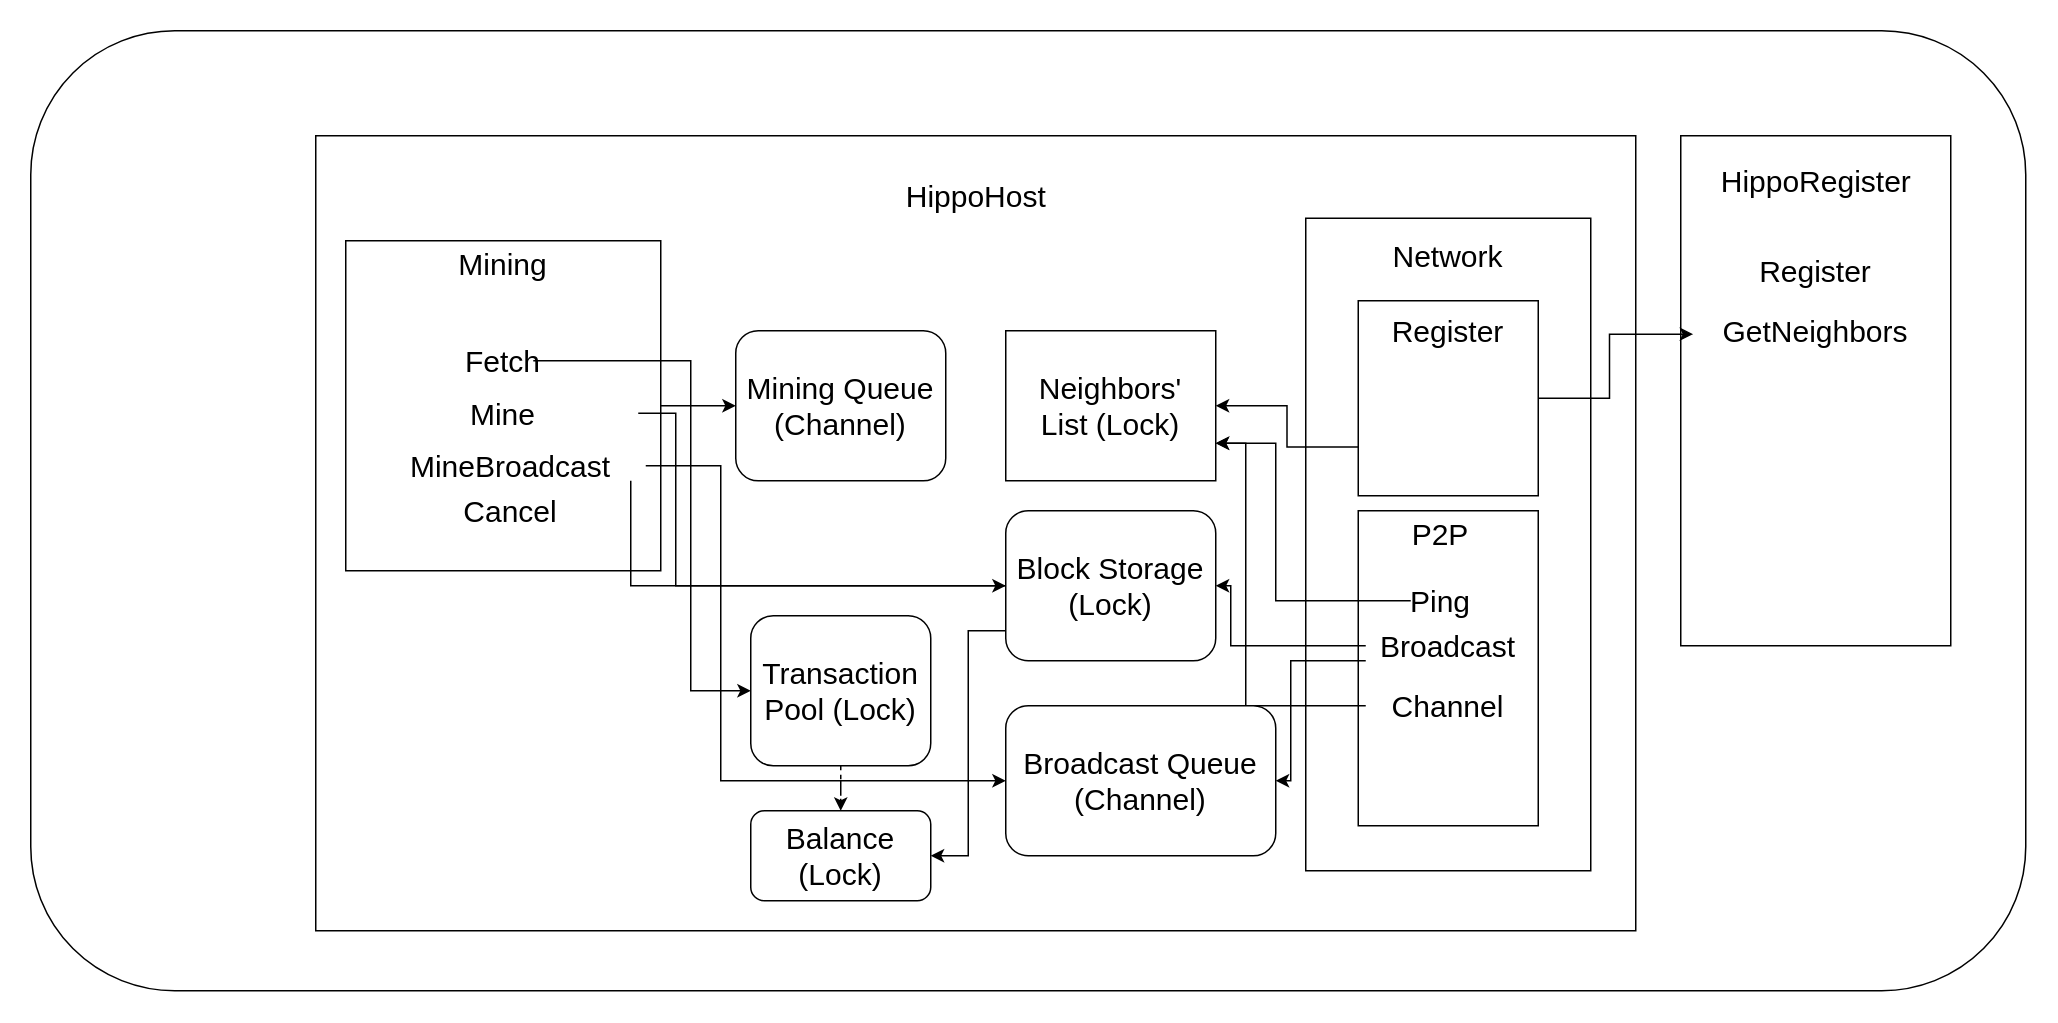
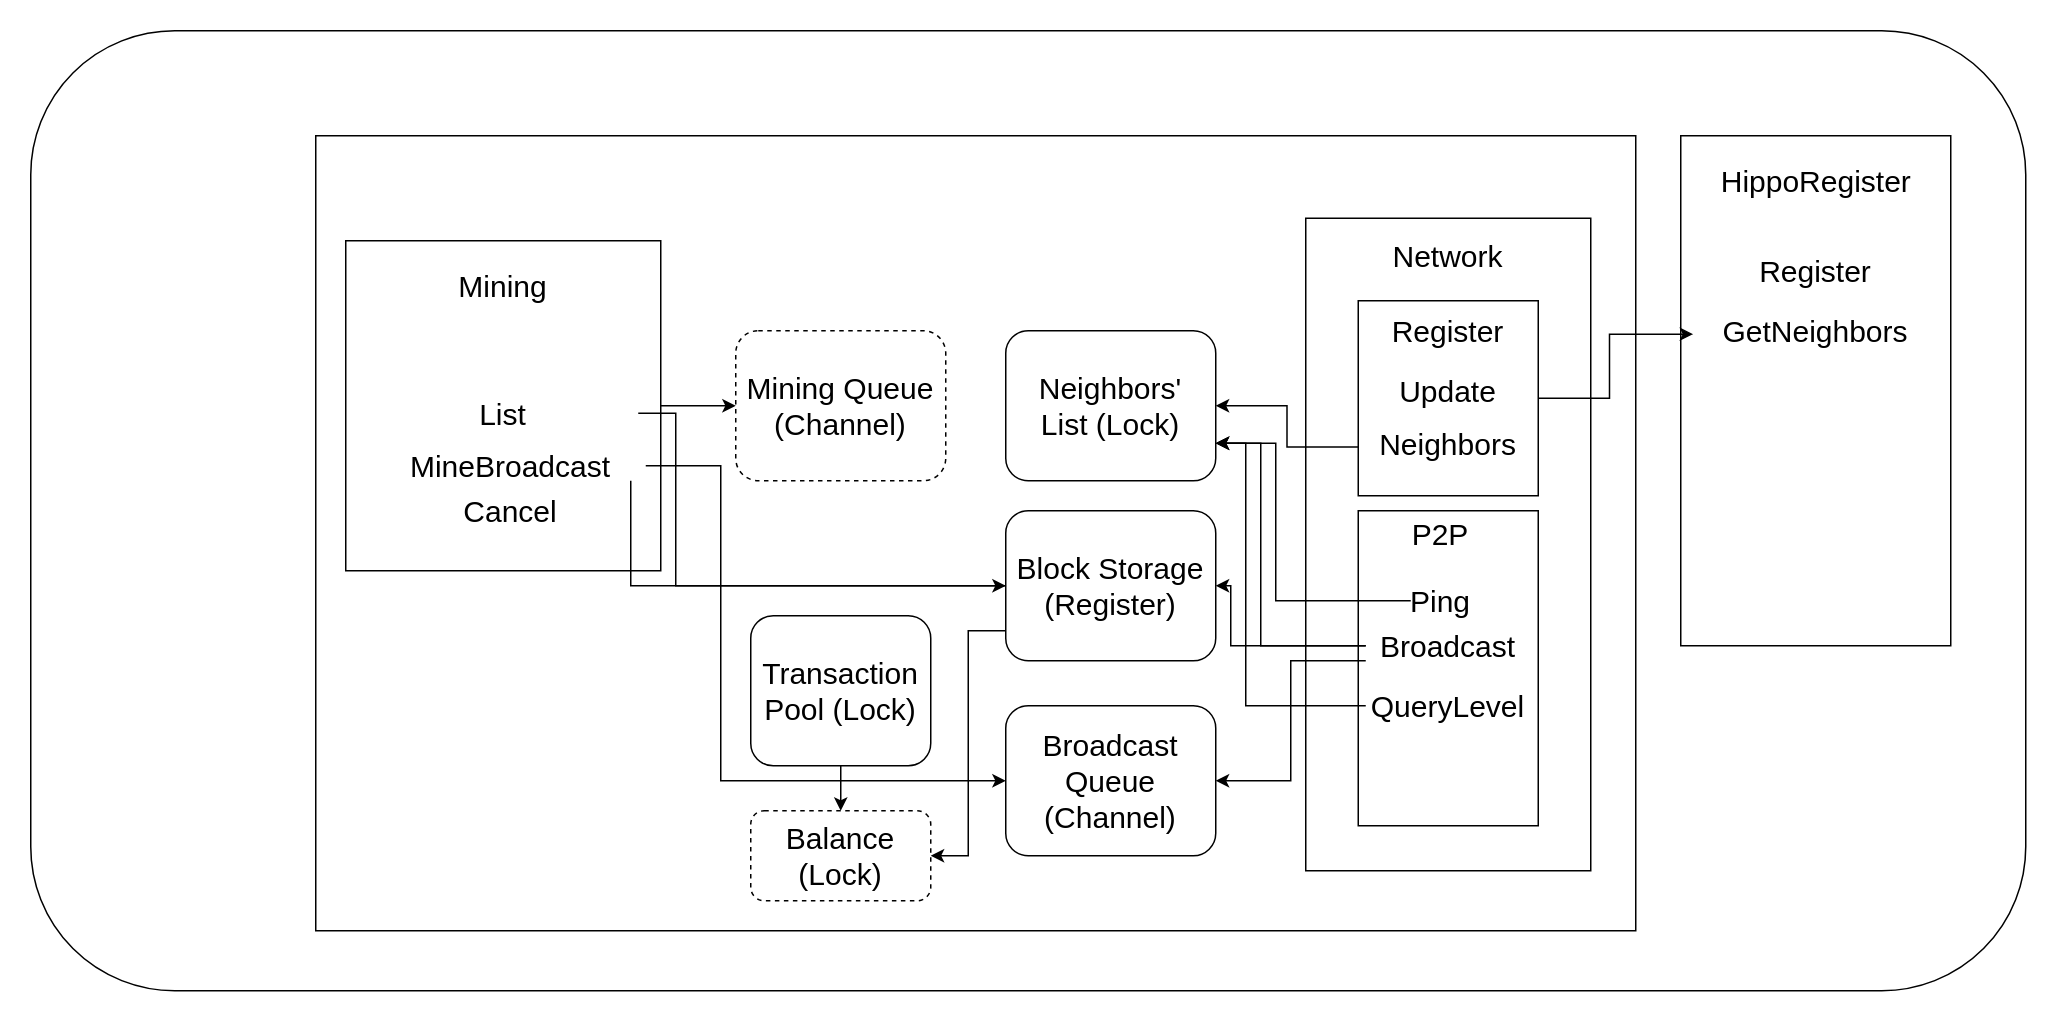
node "HippoHost": removed
node "Mining": moved (503, 263) -> (503, 286)
node "Fetch": removed
node "Update": added
node "Mining Queue (Channel)": style solid -> dashed
node "Neighbors' List (Lock)": shape rectangle -> rounded rectangle
node "Mine": label "Mine" -> "List"
node "Neighbors": added
edge "Fetch" -> "Transaction Pool (Lock)": removed
edge "Broadcast" -> "Neighbors' List (Lock)": added
node "Block Storage (Lock)": label "Block Storage (Lock)" -> "Block Storage (Register)"
node "Channel": label "Channel" -> "QueryLevel"
edge "Transaction Pool (Lock)" -> "Balance (Lock)": style dashed -> solid
node "Broadcast Queue (Channel)": size 270x150 -> 210x150
node "Balance (Lock)": style solid -> dashed
